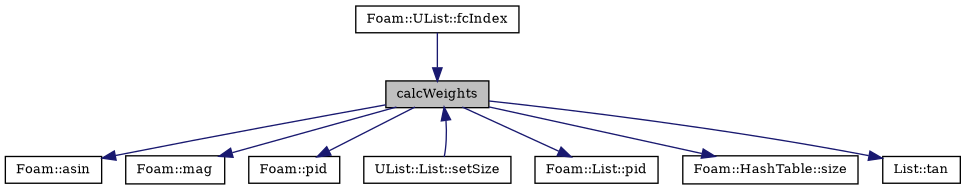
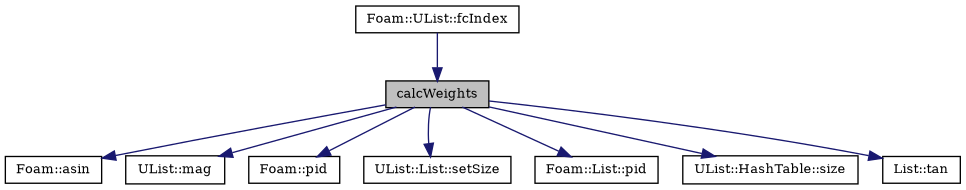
edge "UList::List::setSize" -> "calcWeights": reversed
node "Foam::mag": label "Foam::mag" -> "UList::mag"
node "Foam::HashTable::size": label "Foam::HashTable::size" -> "UList::HashTable::size"
